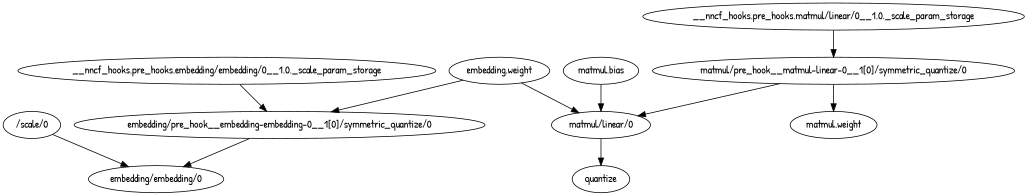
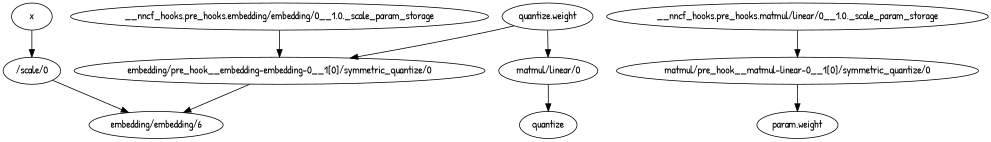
node "x": added
node "embedding.weight": label "embedding.weight" -> "quantize.weight"
node "matmul.bias": removed
edge "matmul/pre_hook__matmul-linear-0__1[0]/symmetric_quantize/0" -> "matmul/linear/0": removed
node "matmul.weight": label "matmul.weight" -> "param.weight"
node "embedding/embedding/0": label "embedding/embedding/0" -> "embedding/embedding/6"
